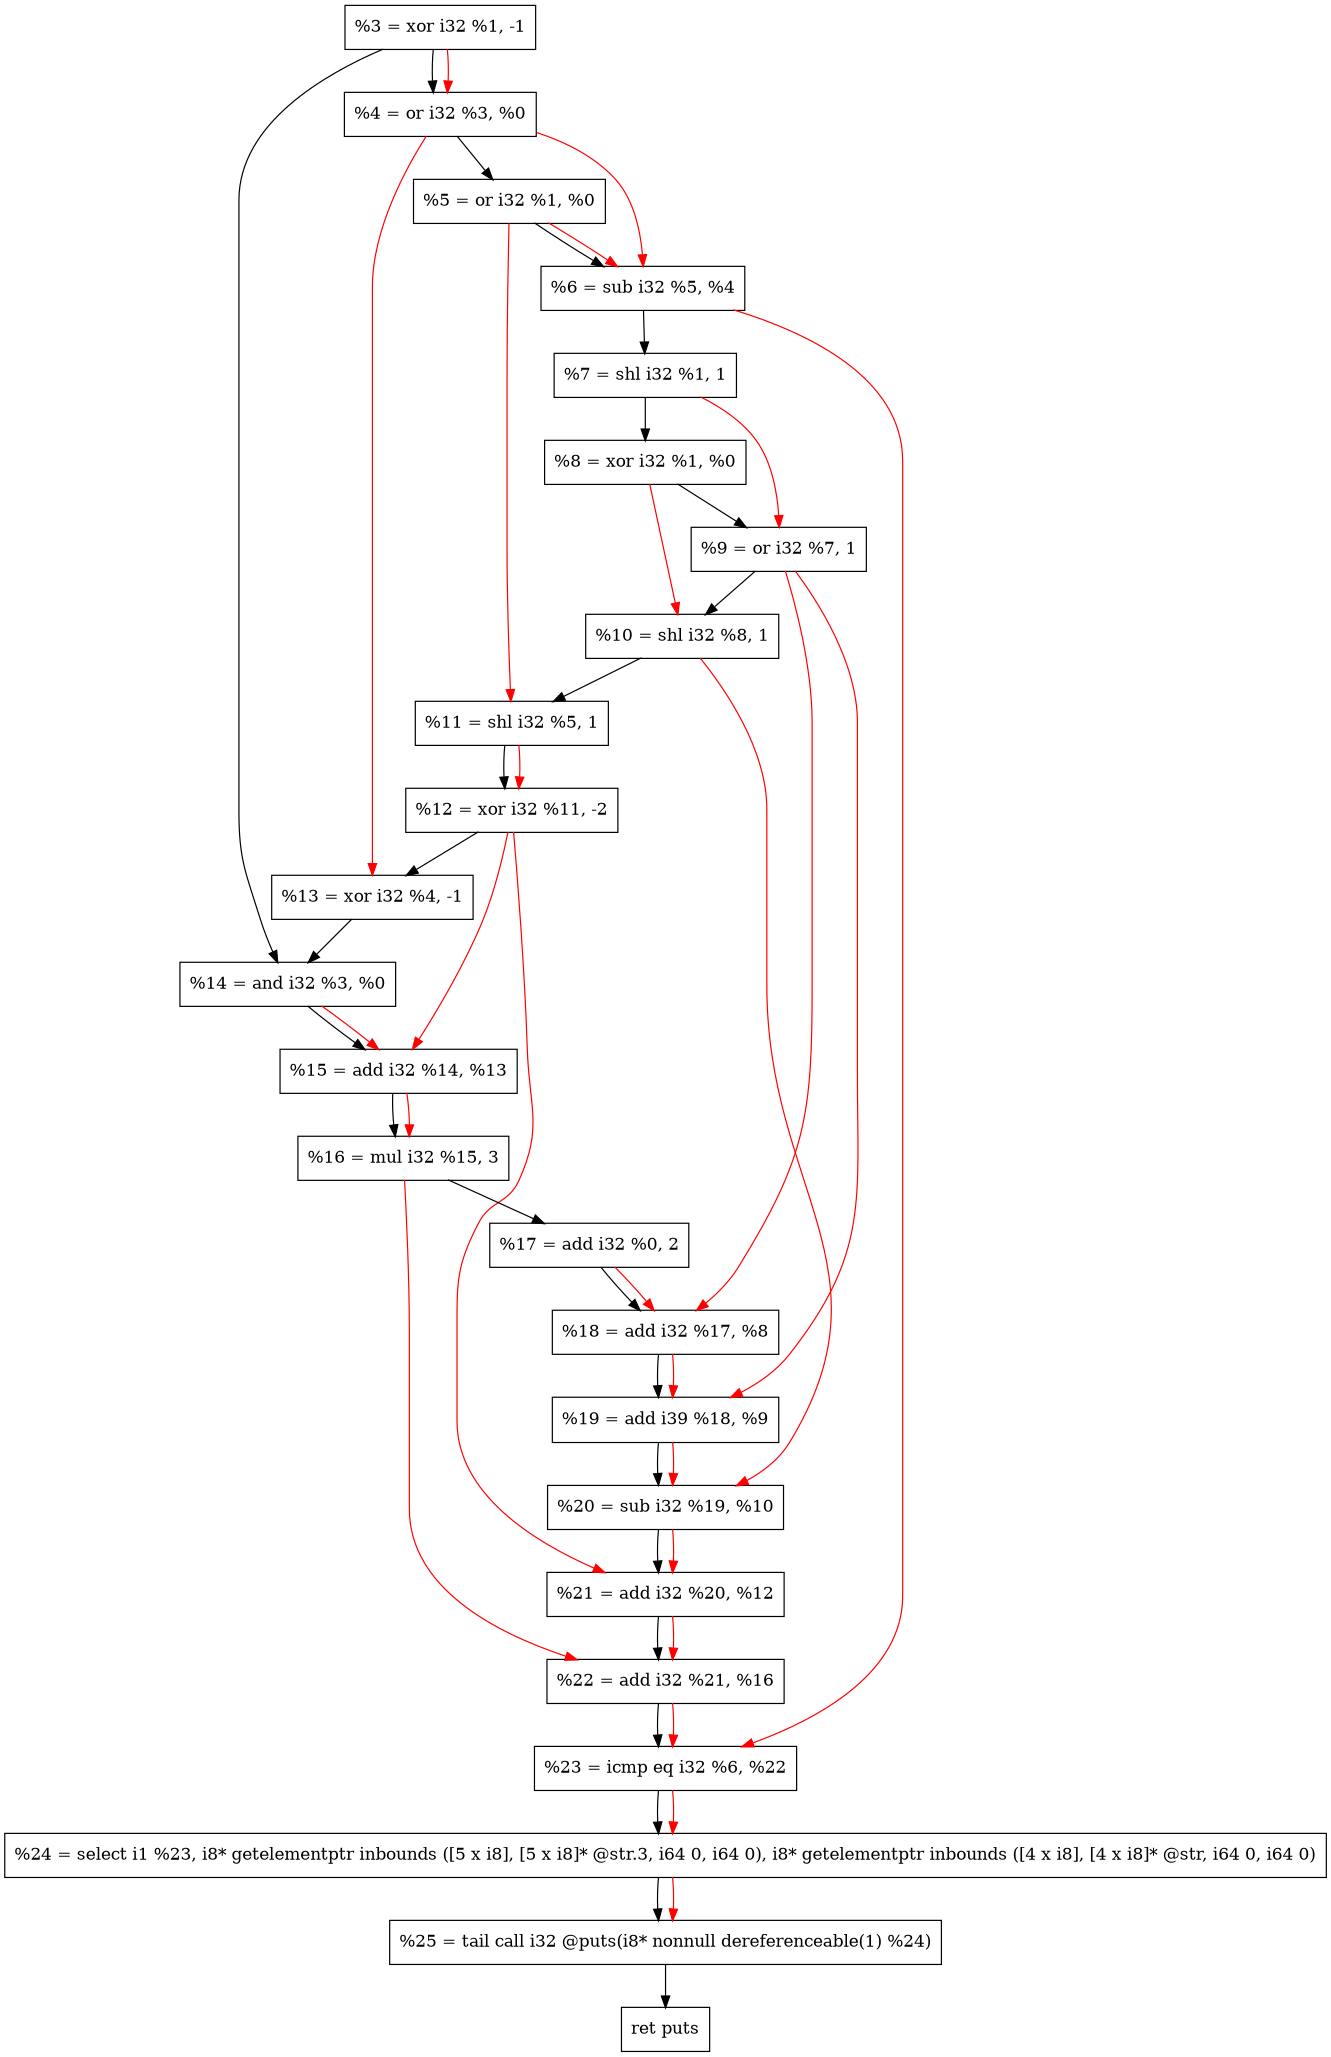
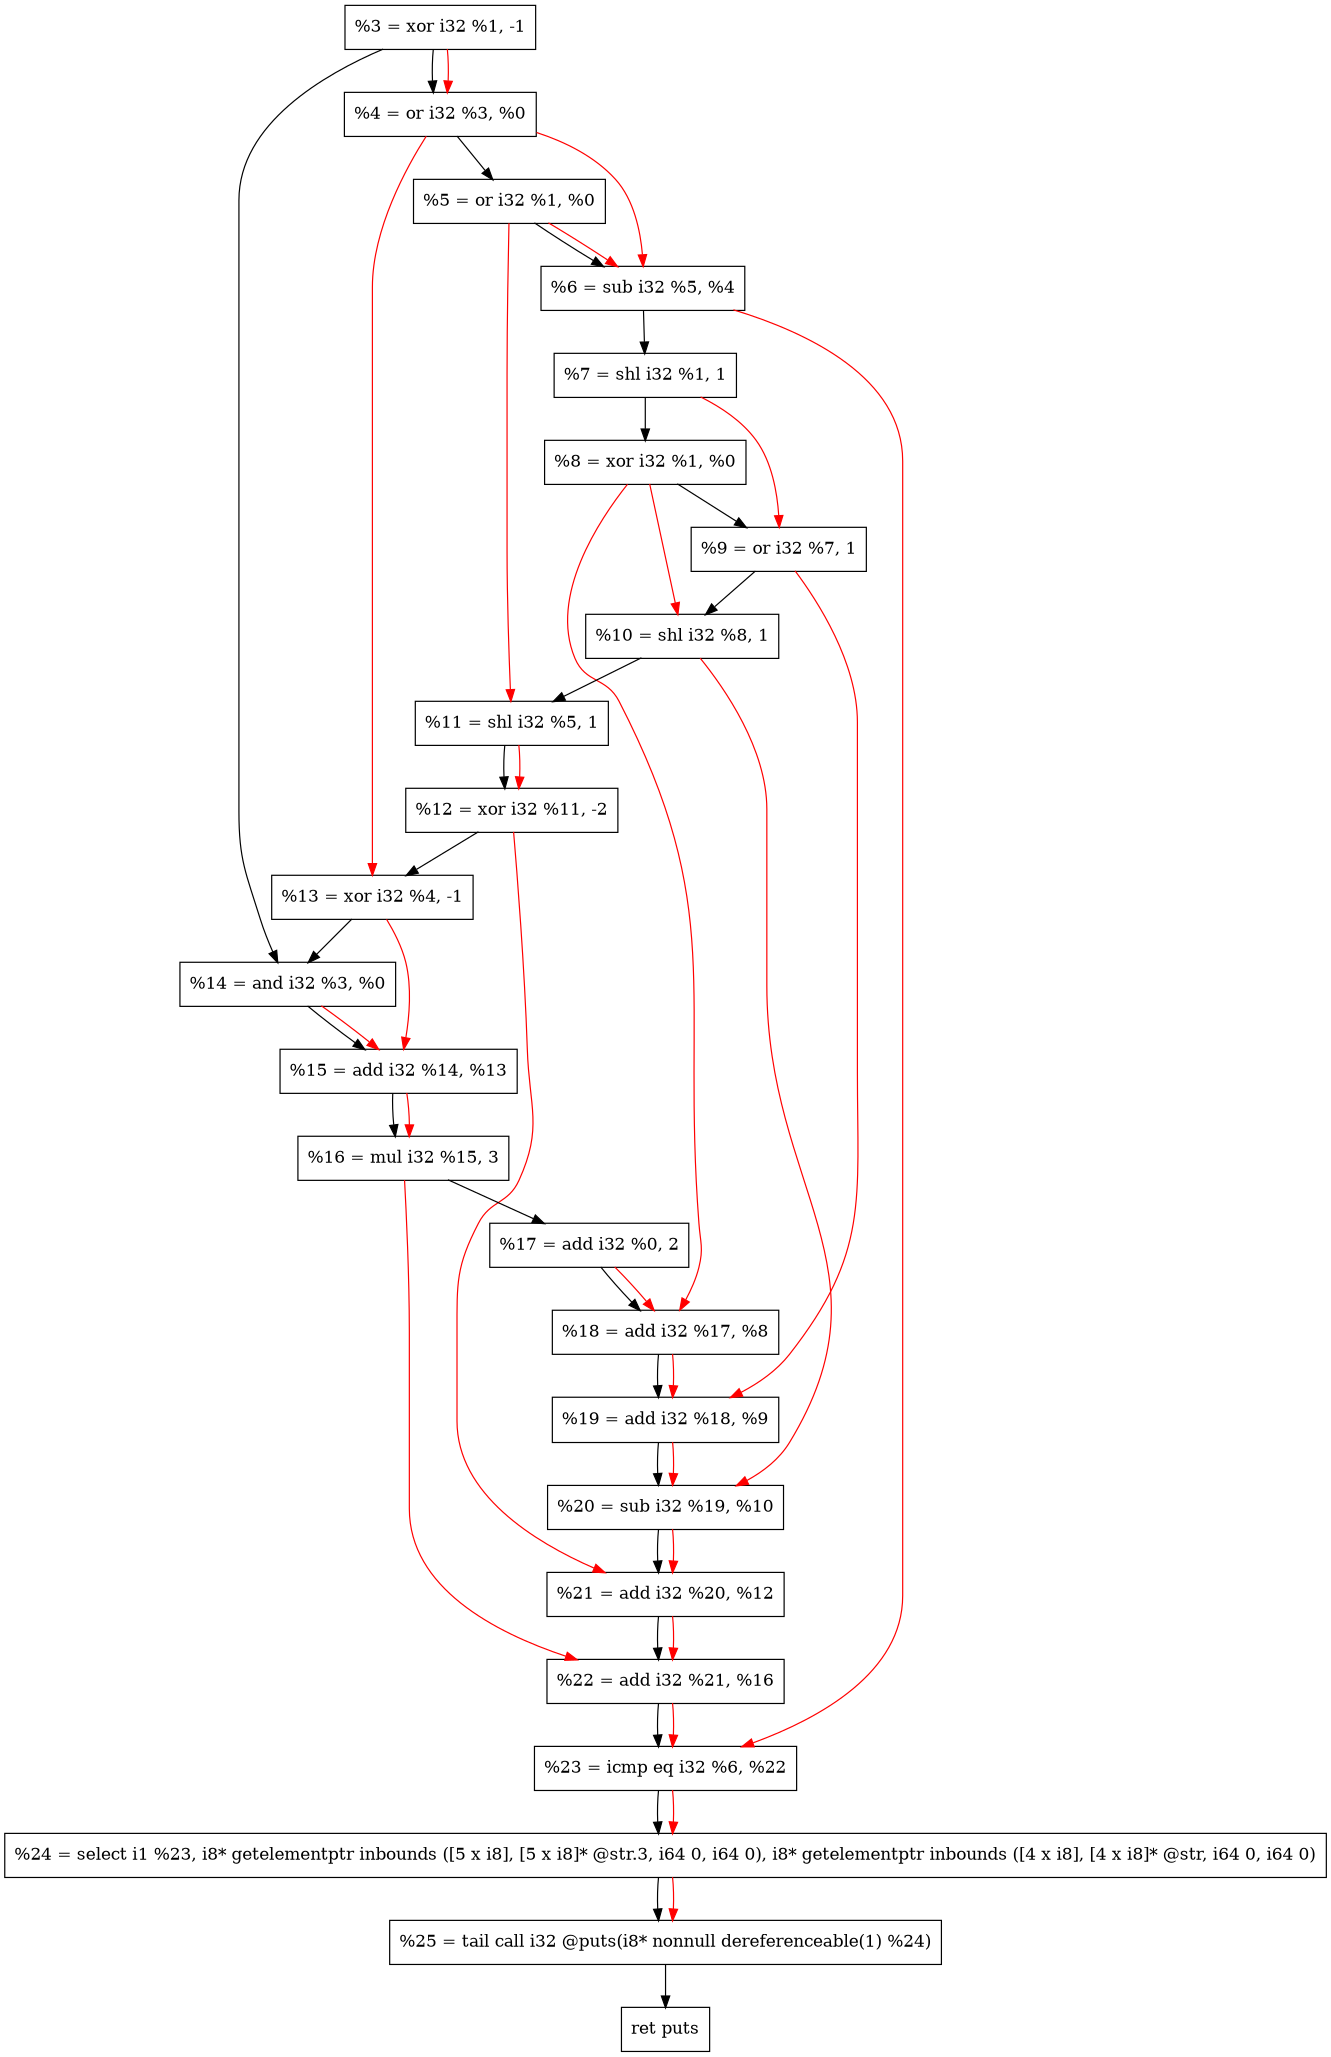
edge "%12 = xor i32 %11, -2" -> "%15 = add i32 %14, %13": now "%13 = xor i32 %4, -1" -> "%15 = add i32 %14, %13"
edge "%9 = or i32 %7, 1" -> "%18 = add i32 %17, %8": now "%8 = xor i32 %1, %0" -> "%18 = add i32 %17, %8"
node "%19 = add i39 %18, %9": label "%19 = add i39 %18, %9" -> "%19 = add i32 %18, %9"
